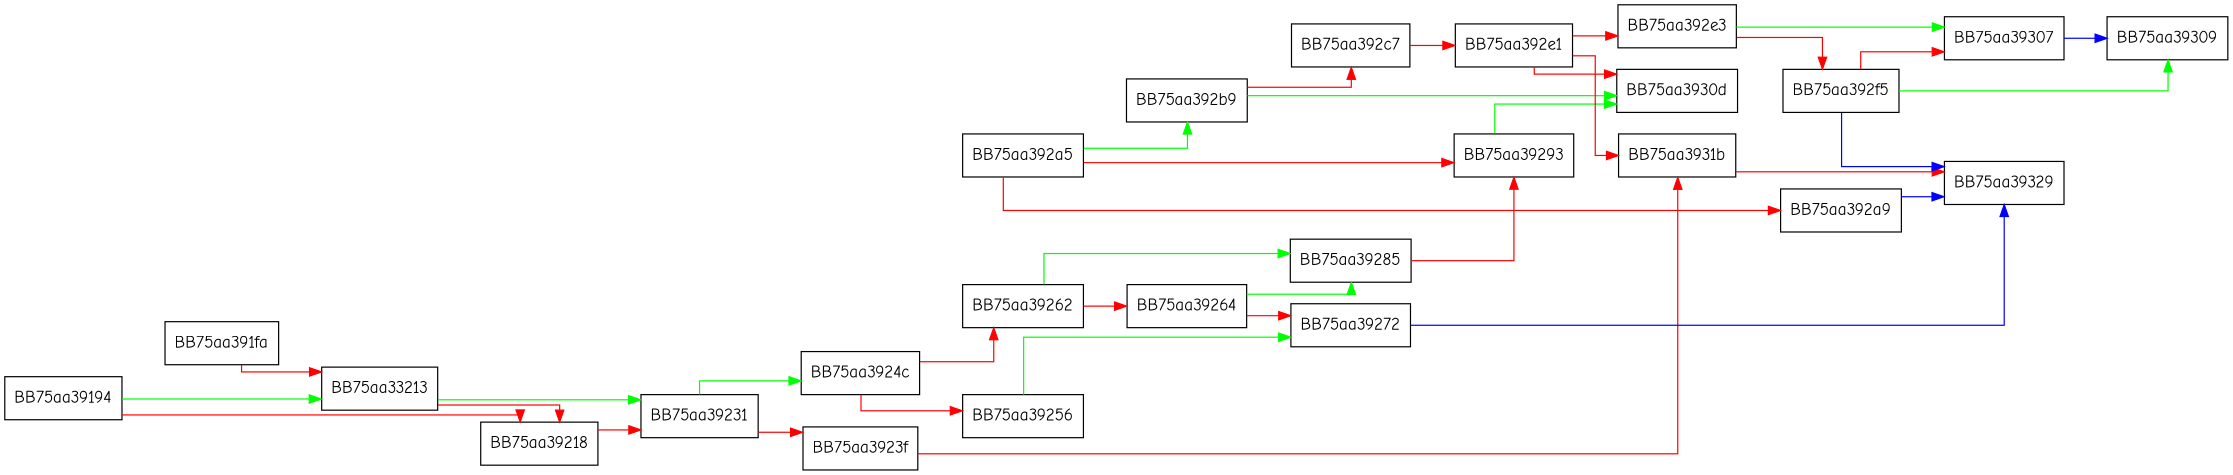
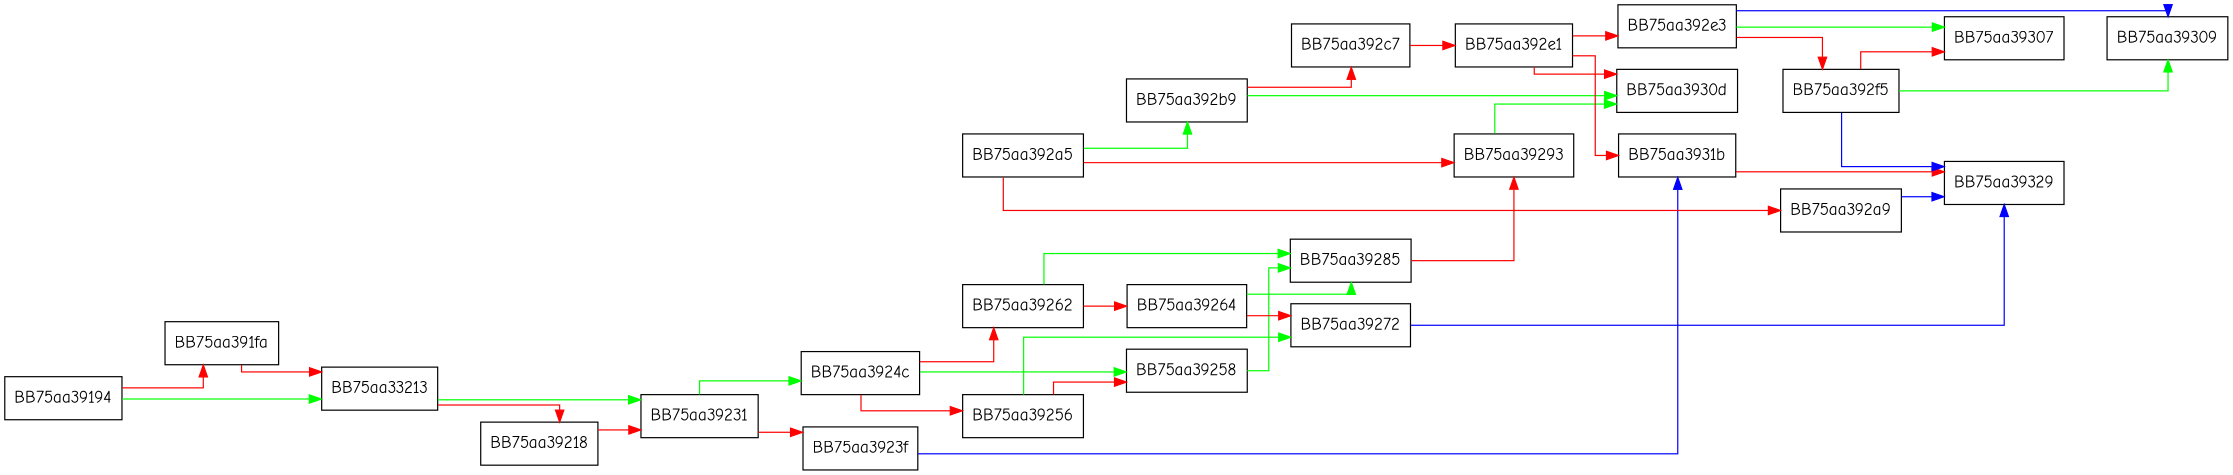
edge "BB75aa39307" -> "BB75aa39309": now "BB75aa392e3" -> "BB75aa39309"
node "BB75aa39258": added
edge "BB75aa39194" -> "BB75aa39218": now "BB75aa39194" -> "BB75aa391fa"
edge "BB75aa3923f" -> "BB75aa3931b": color red -> blue
